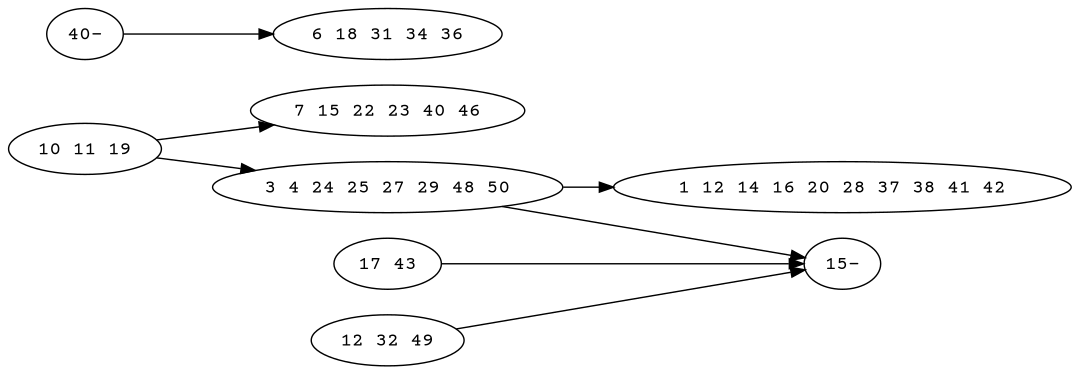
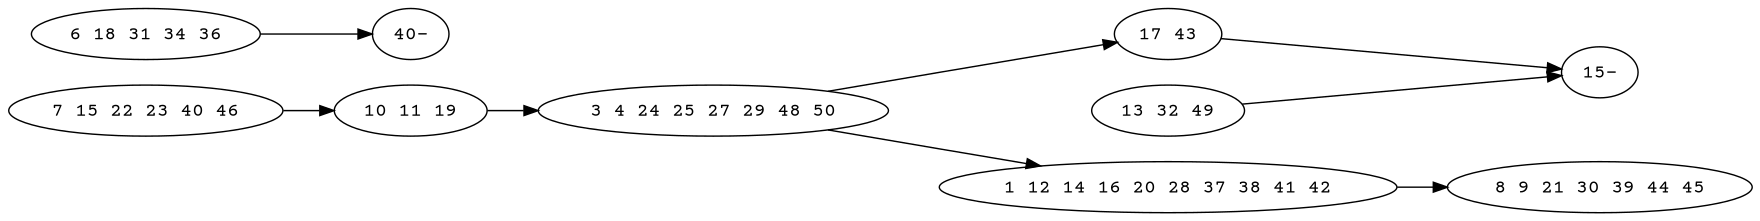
edge "40-" -> "6 18 31 34 36": reversed
edge "10 11 19" -> "7 15 22 23 40 46": reversed
node "8 9 21 30 39 44 45": added
edge "3 4 24 25 27 29 48 50" -> "15-": now "3 4 24 25 27 29 48 50" -> "17 43"
node "12 32 49": label "12 32 49" -> "13 32 49"
